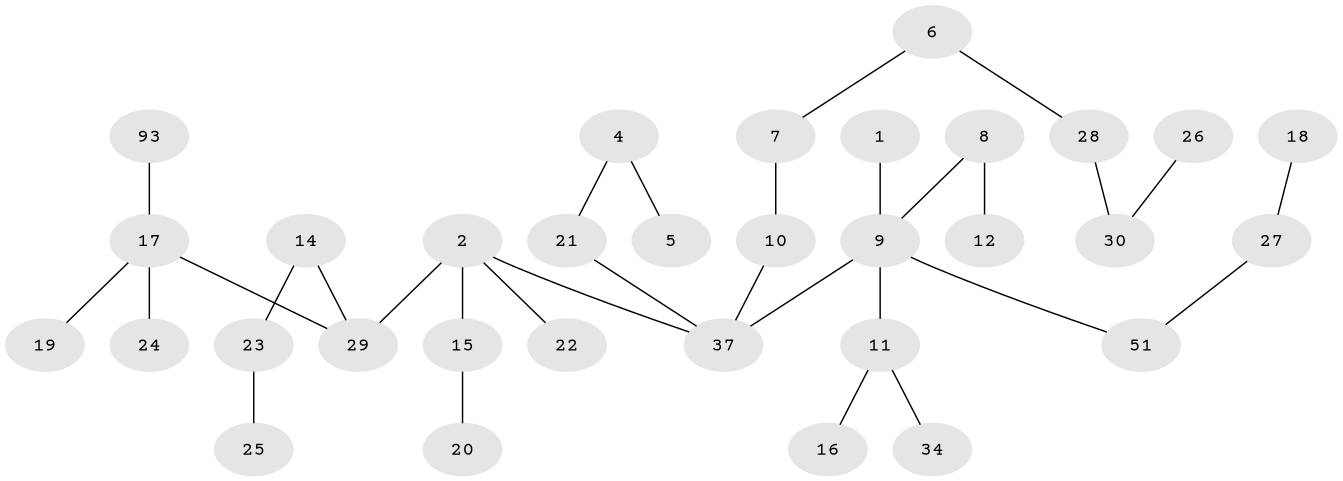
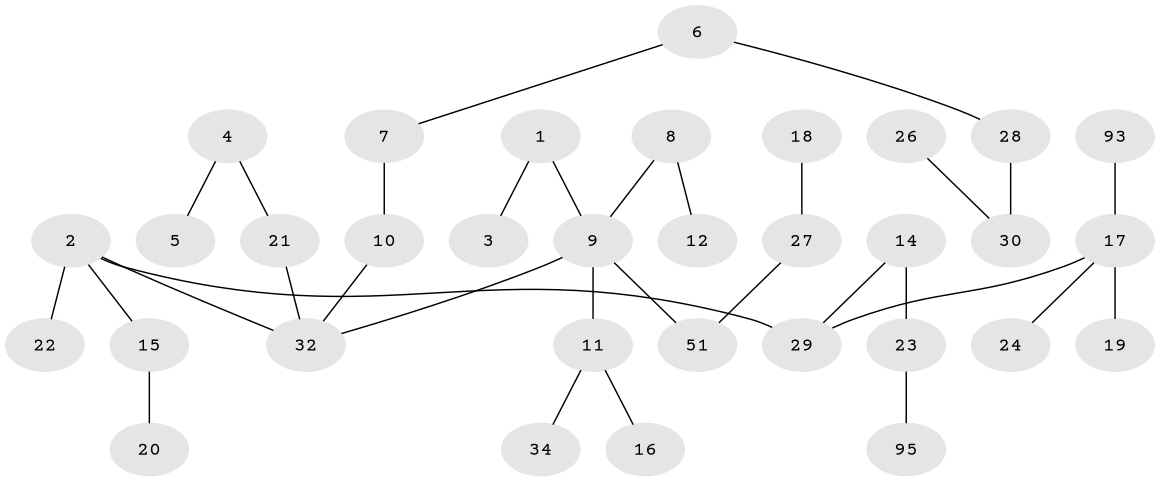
node "3": added
node "37": label "37" -> "32"
node "25": label "25" -> "95"
